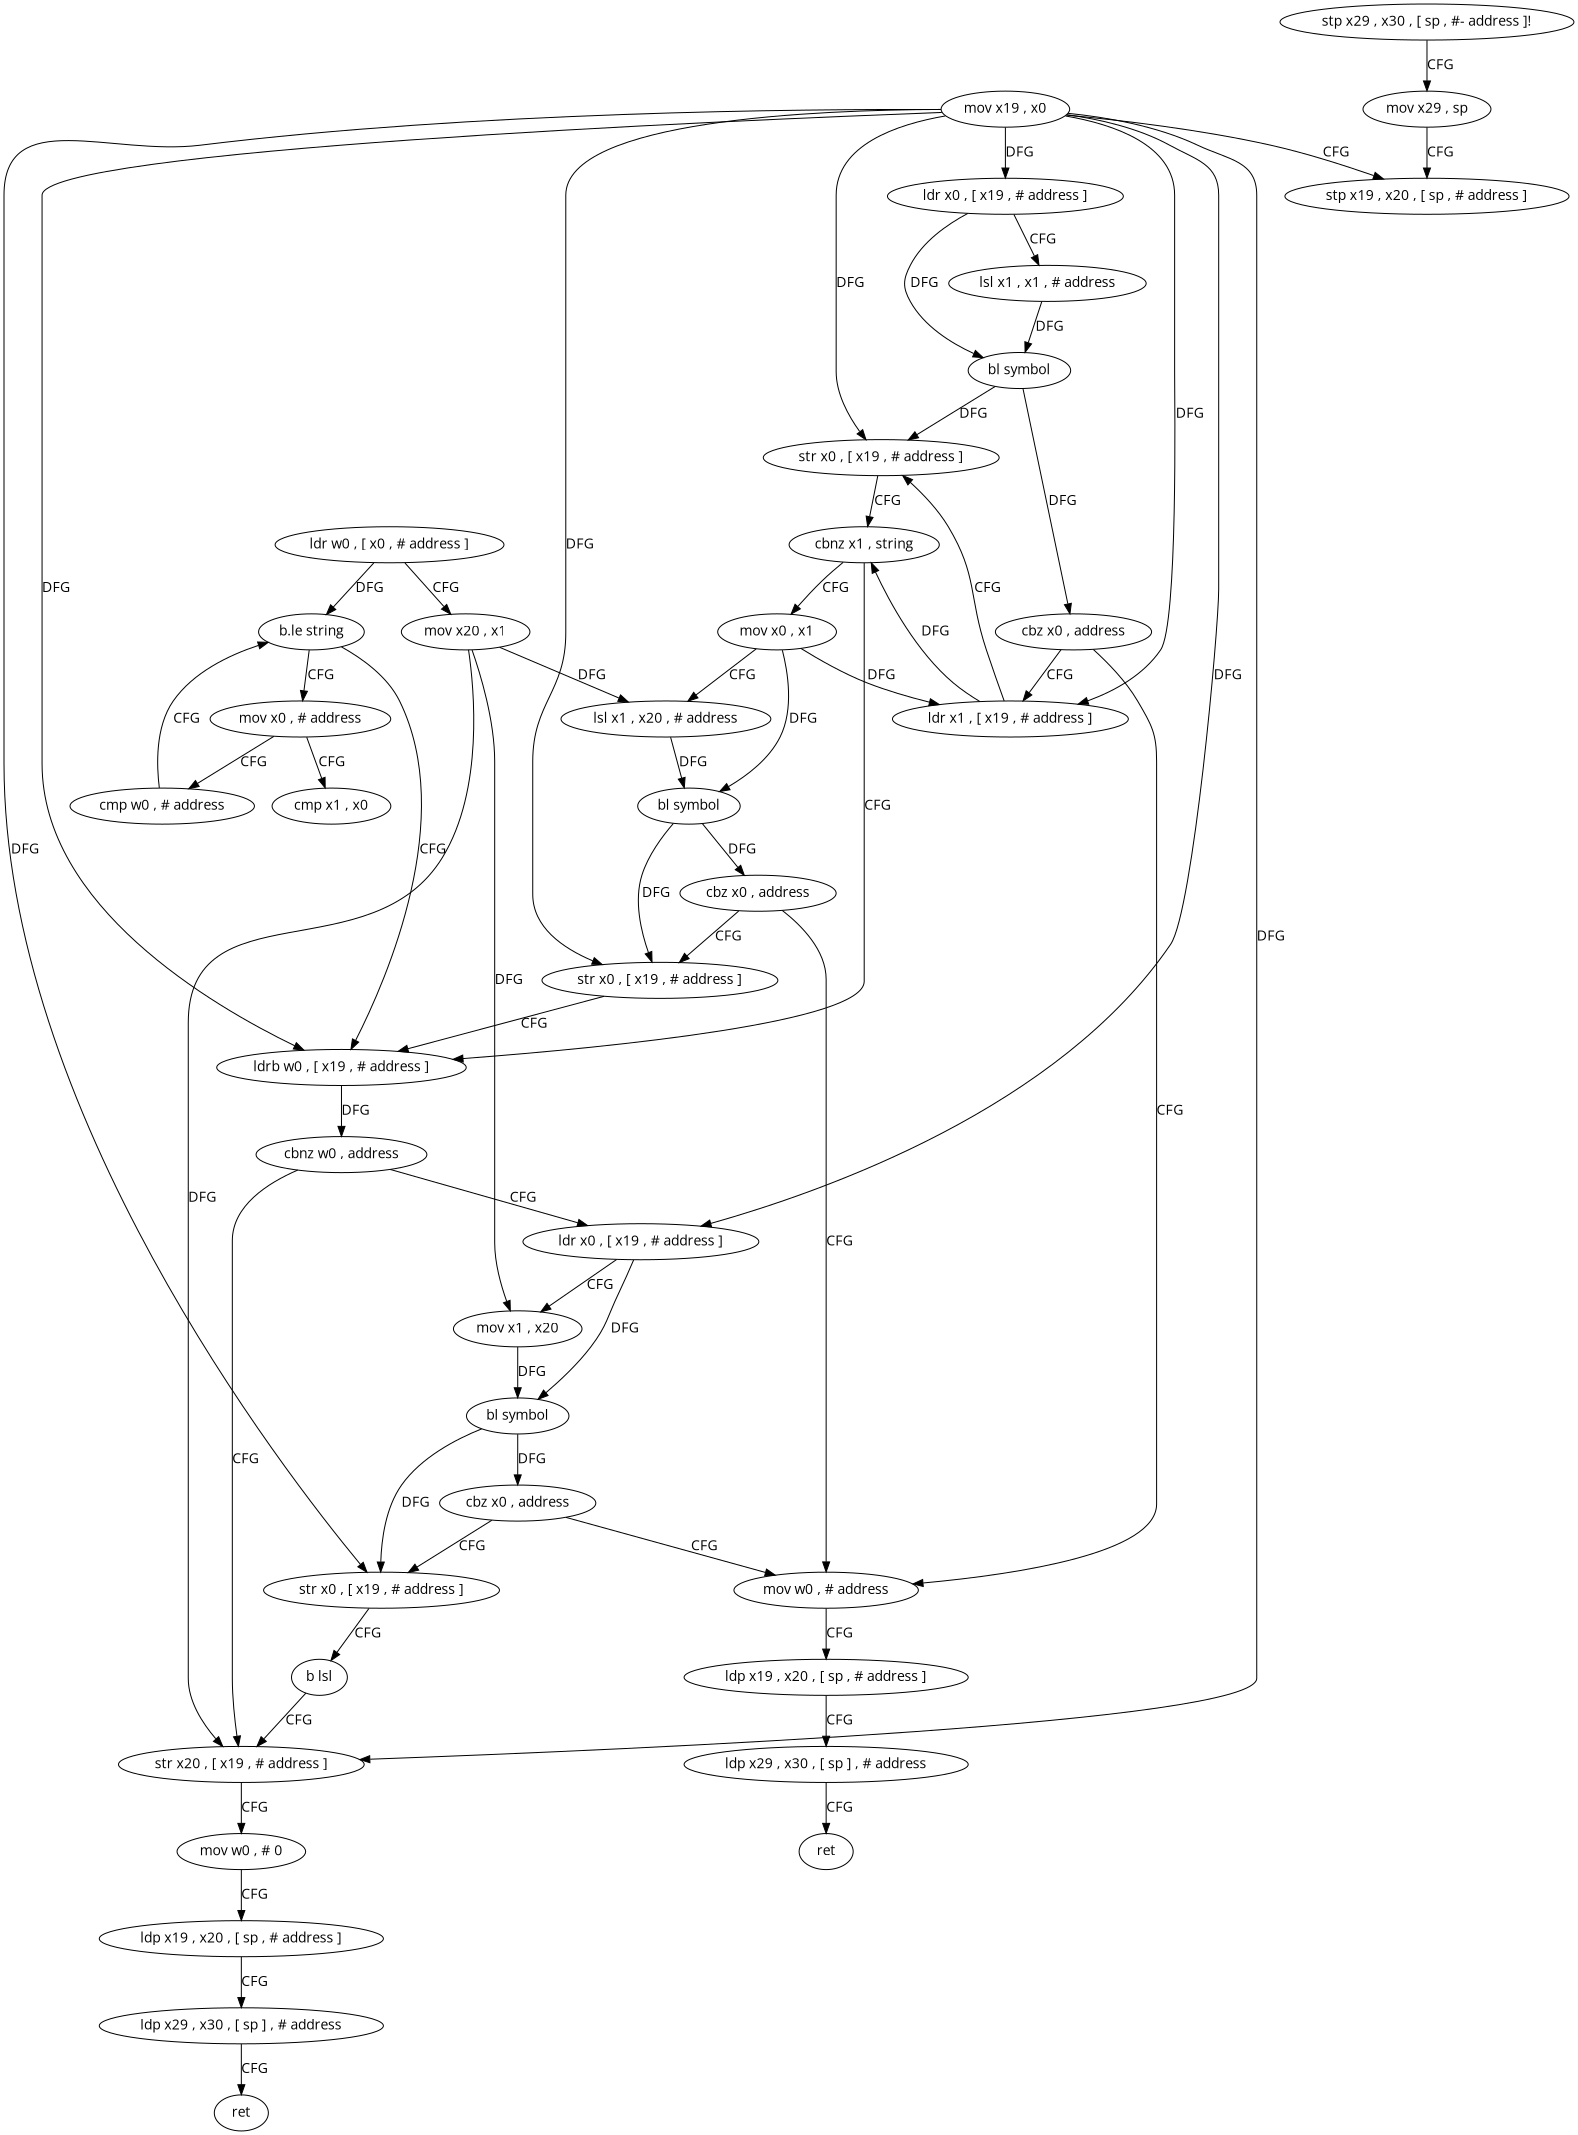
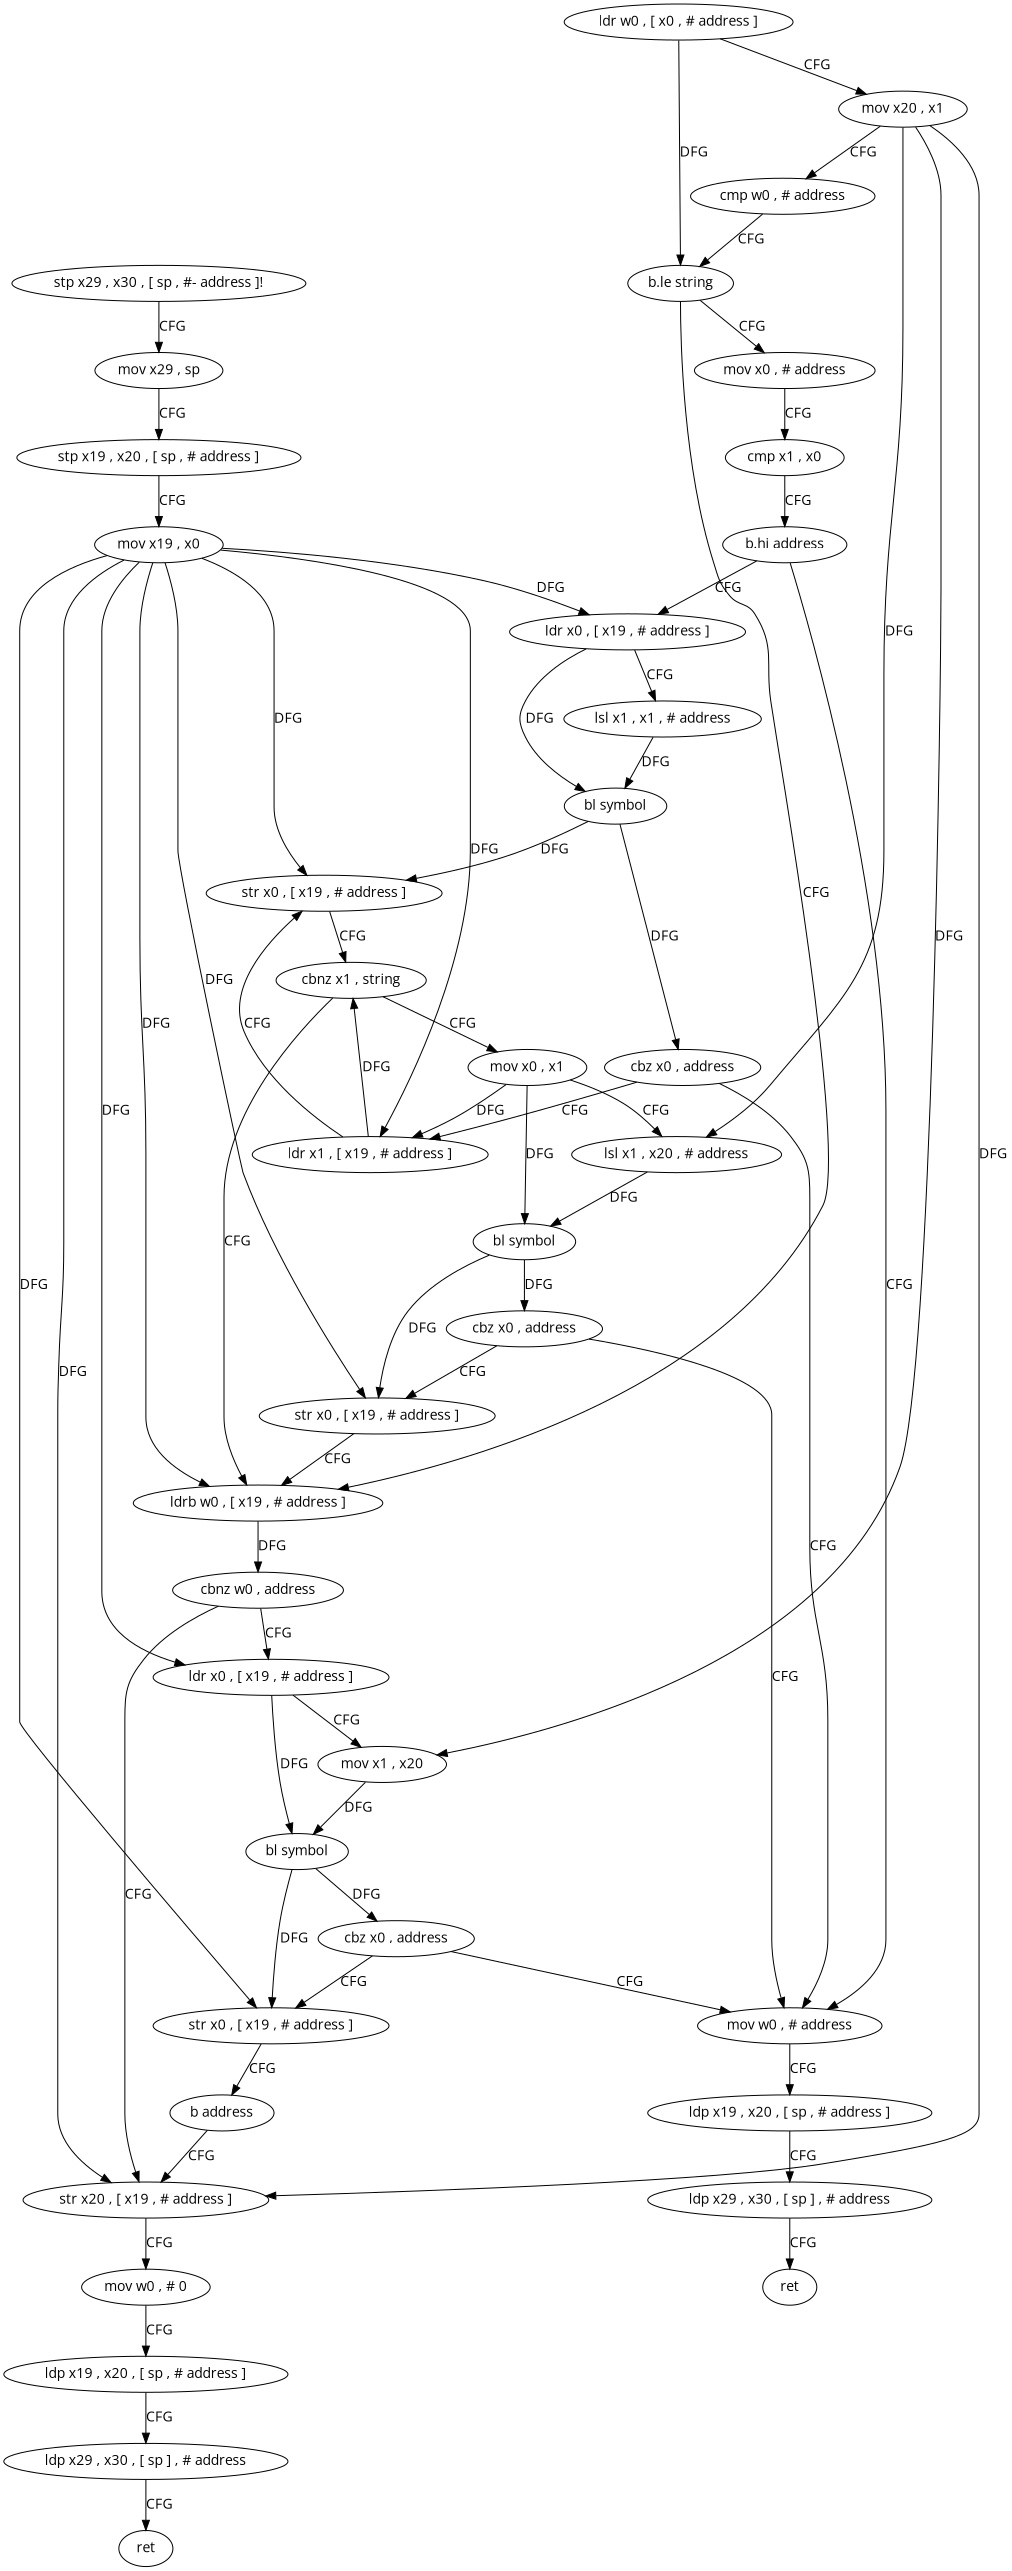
edge "mov x19 , x0" -> "stp x19 , x20 , [ sp , # address ]": reversed
node "b.hi address": added
edge "mov x0 , # address" -> "cmp w0 , # address": now "mov x20 , x1" -> "cmp w0 , # address"
node "b lsl": label "b lsl" -> "b address"
